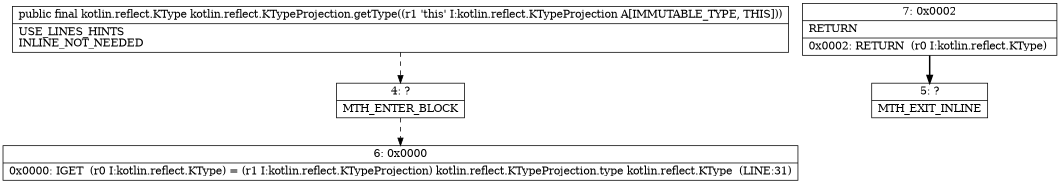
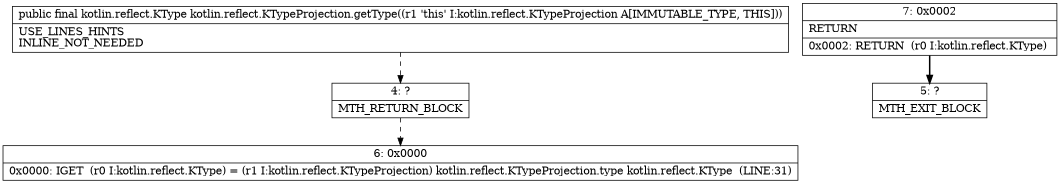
node "4: ?": text "MTH_ENTER_BLOCK" -> "MTH_RETURN_BLOCK"
node "5: ?": text "MTH_EXIT_INLINE" -> "MTH_EXIT_BLOCK"
